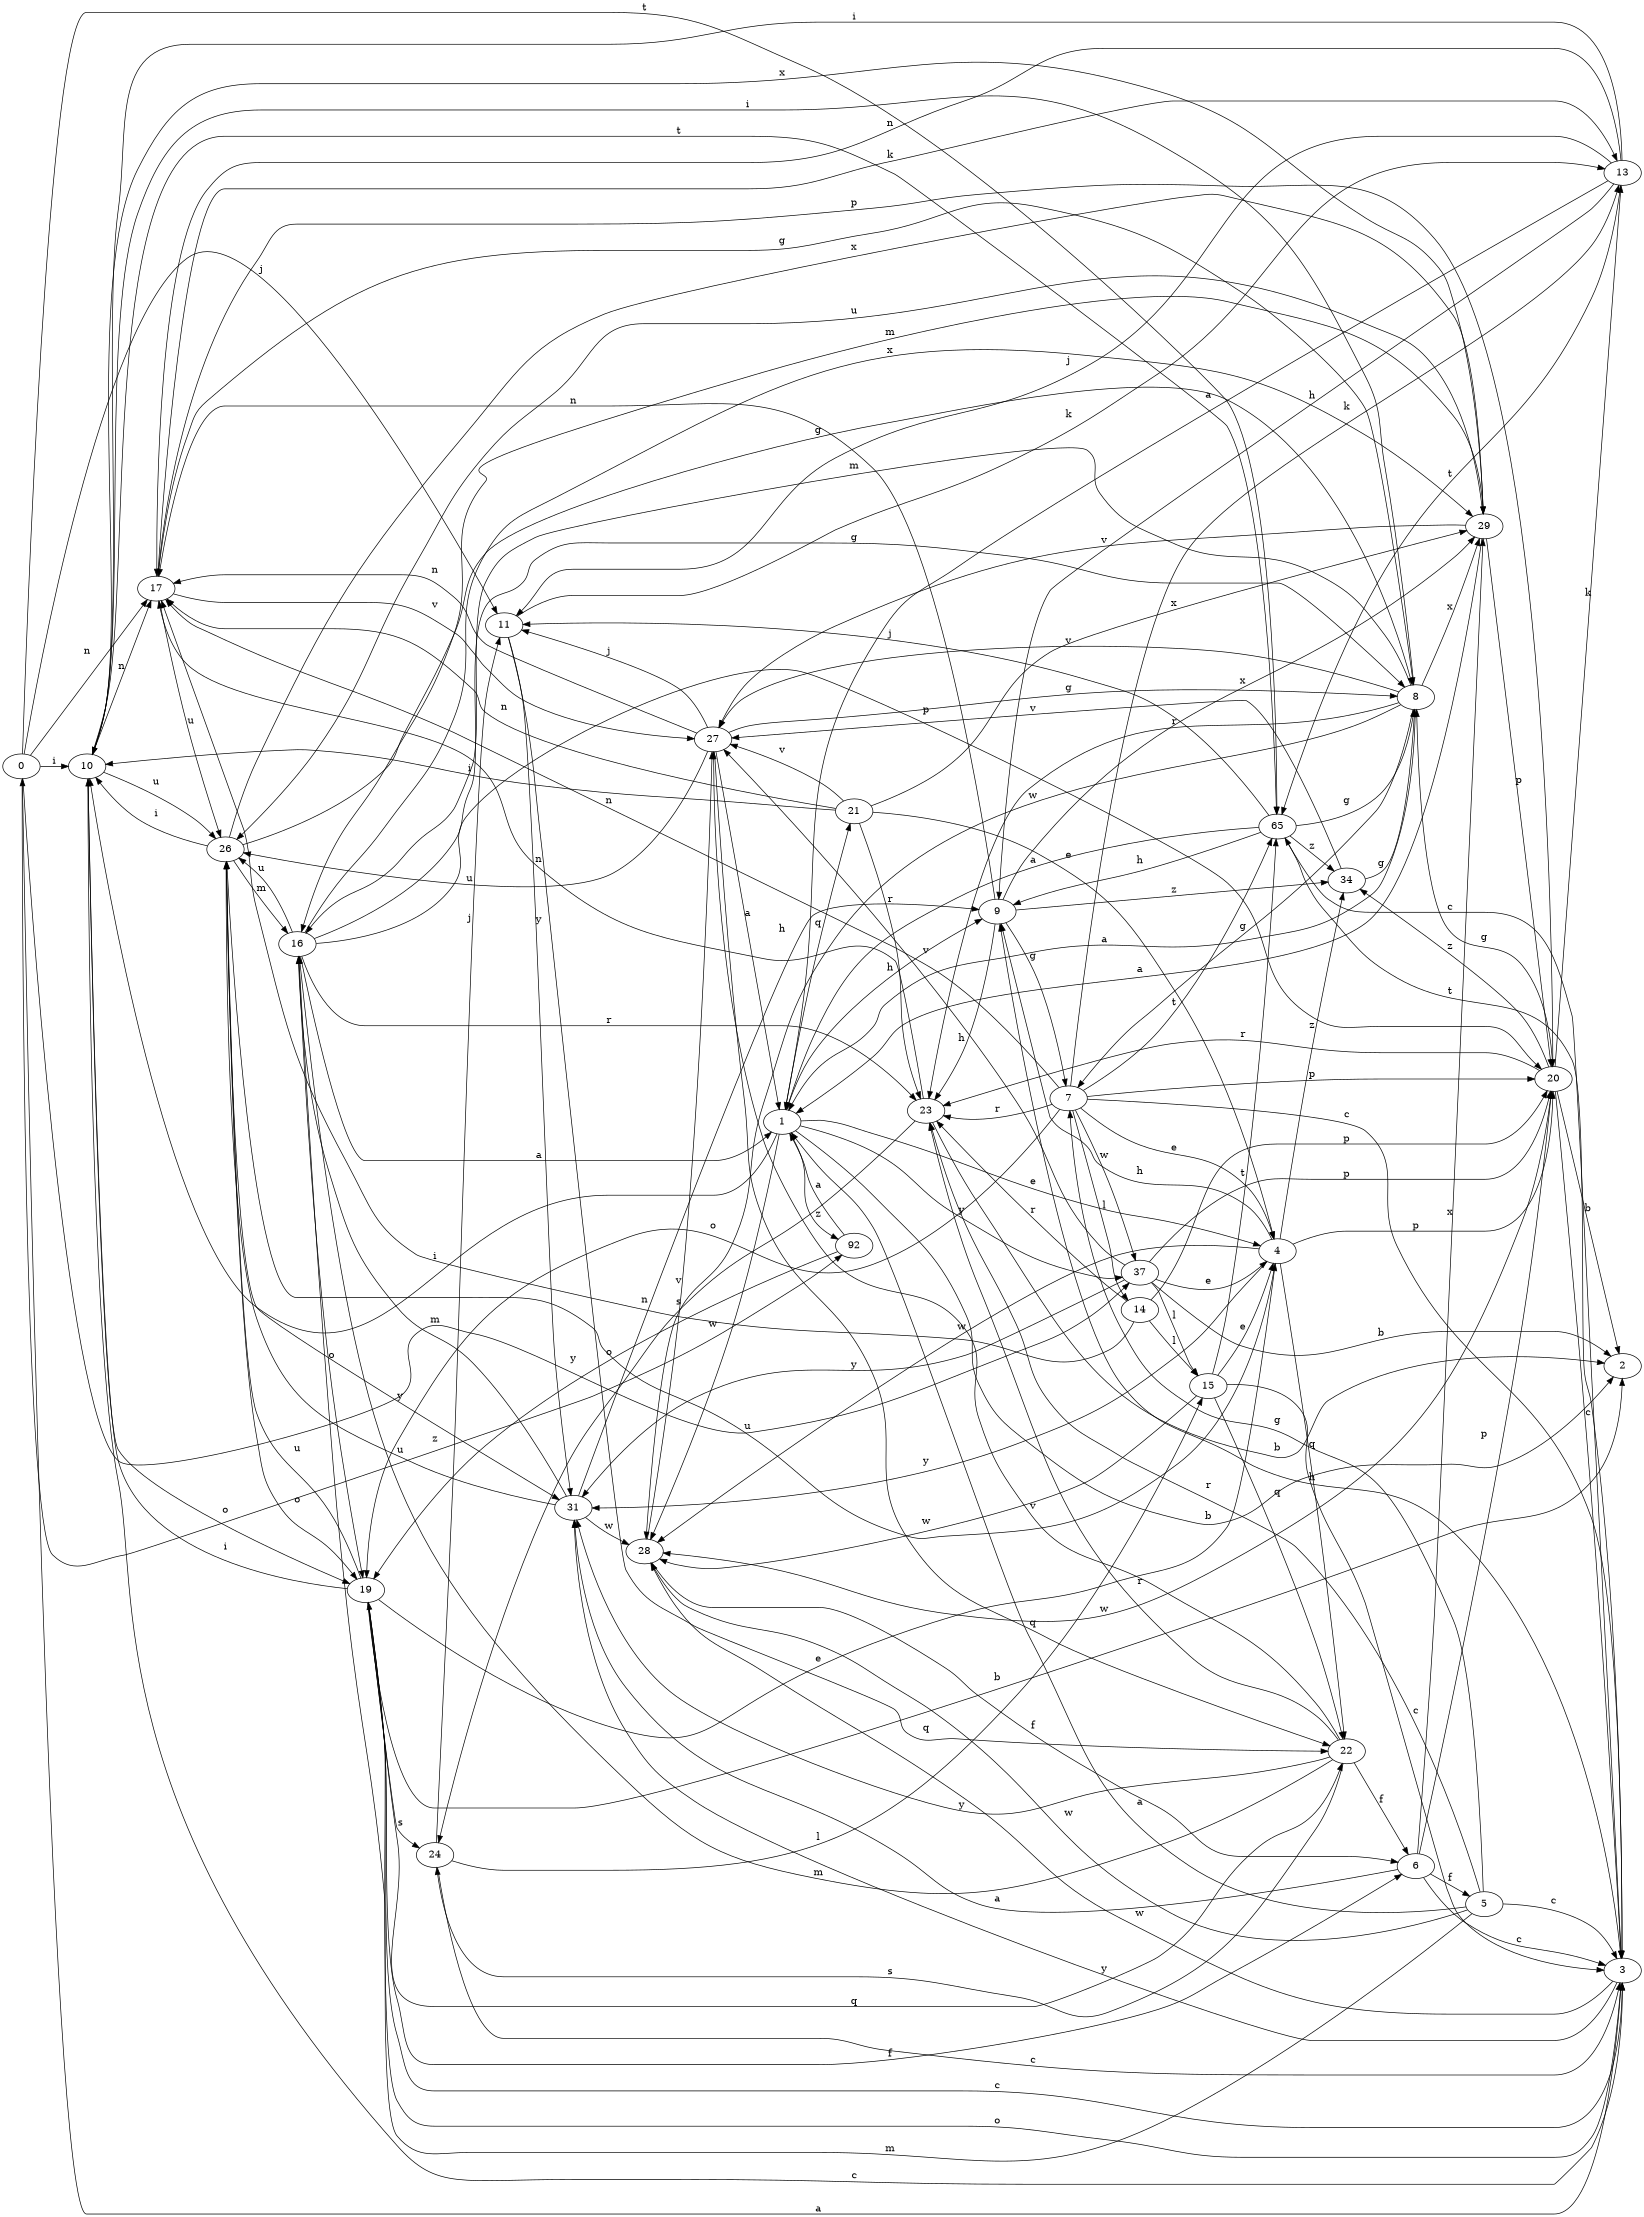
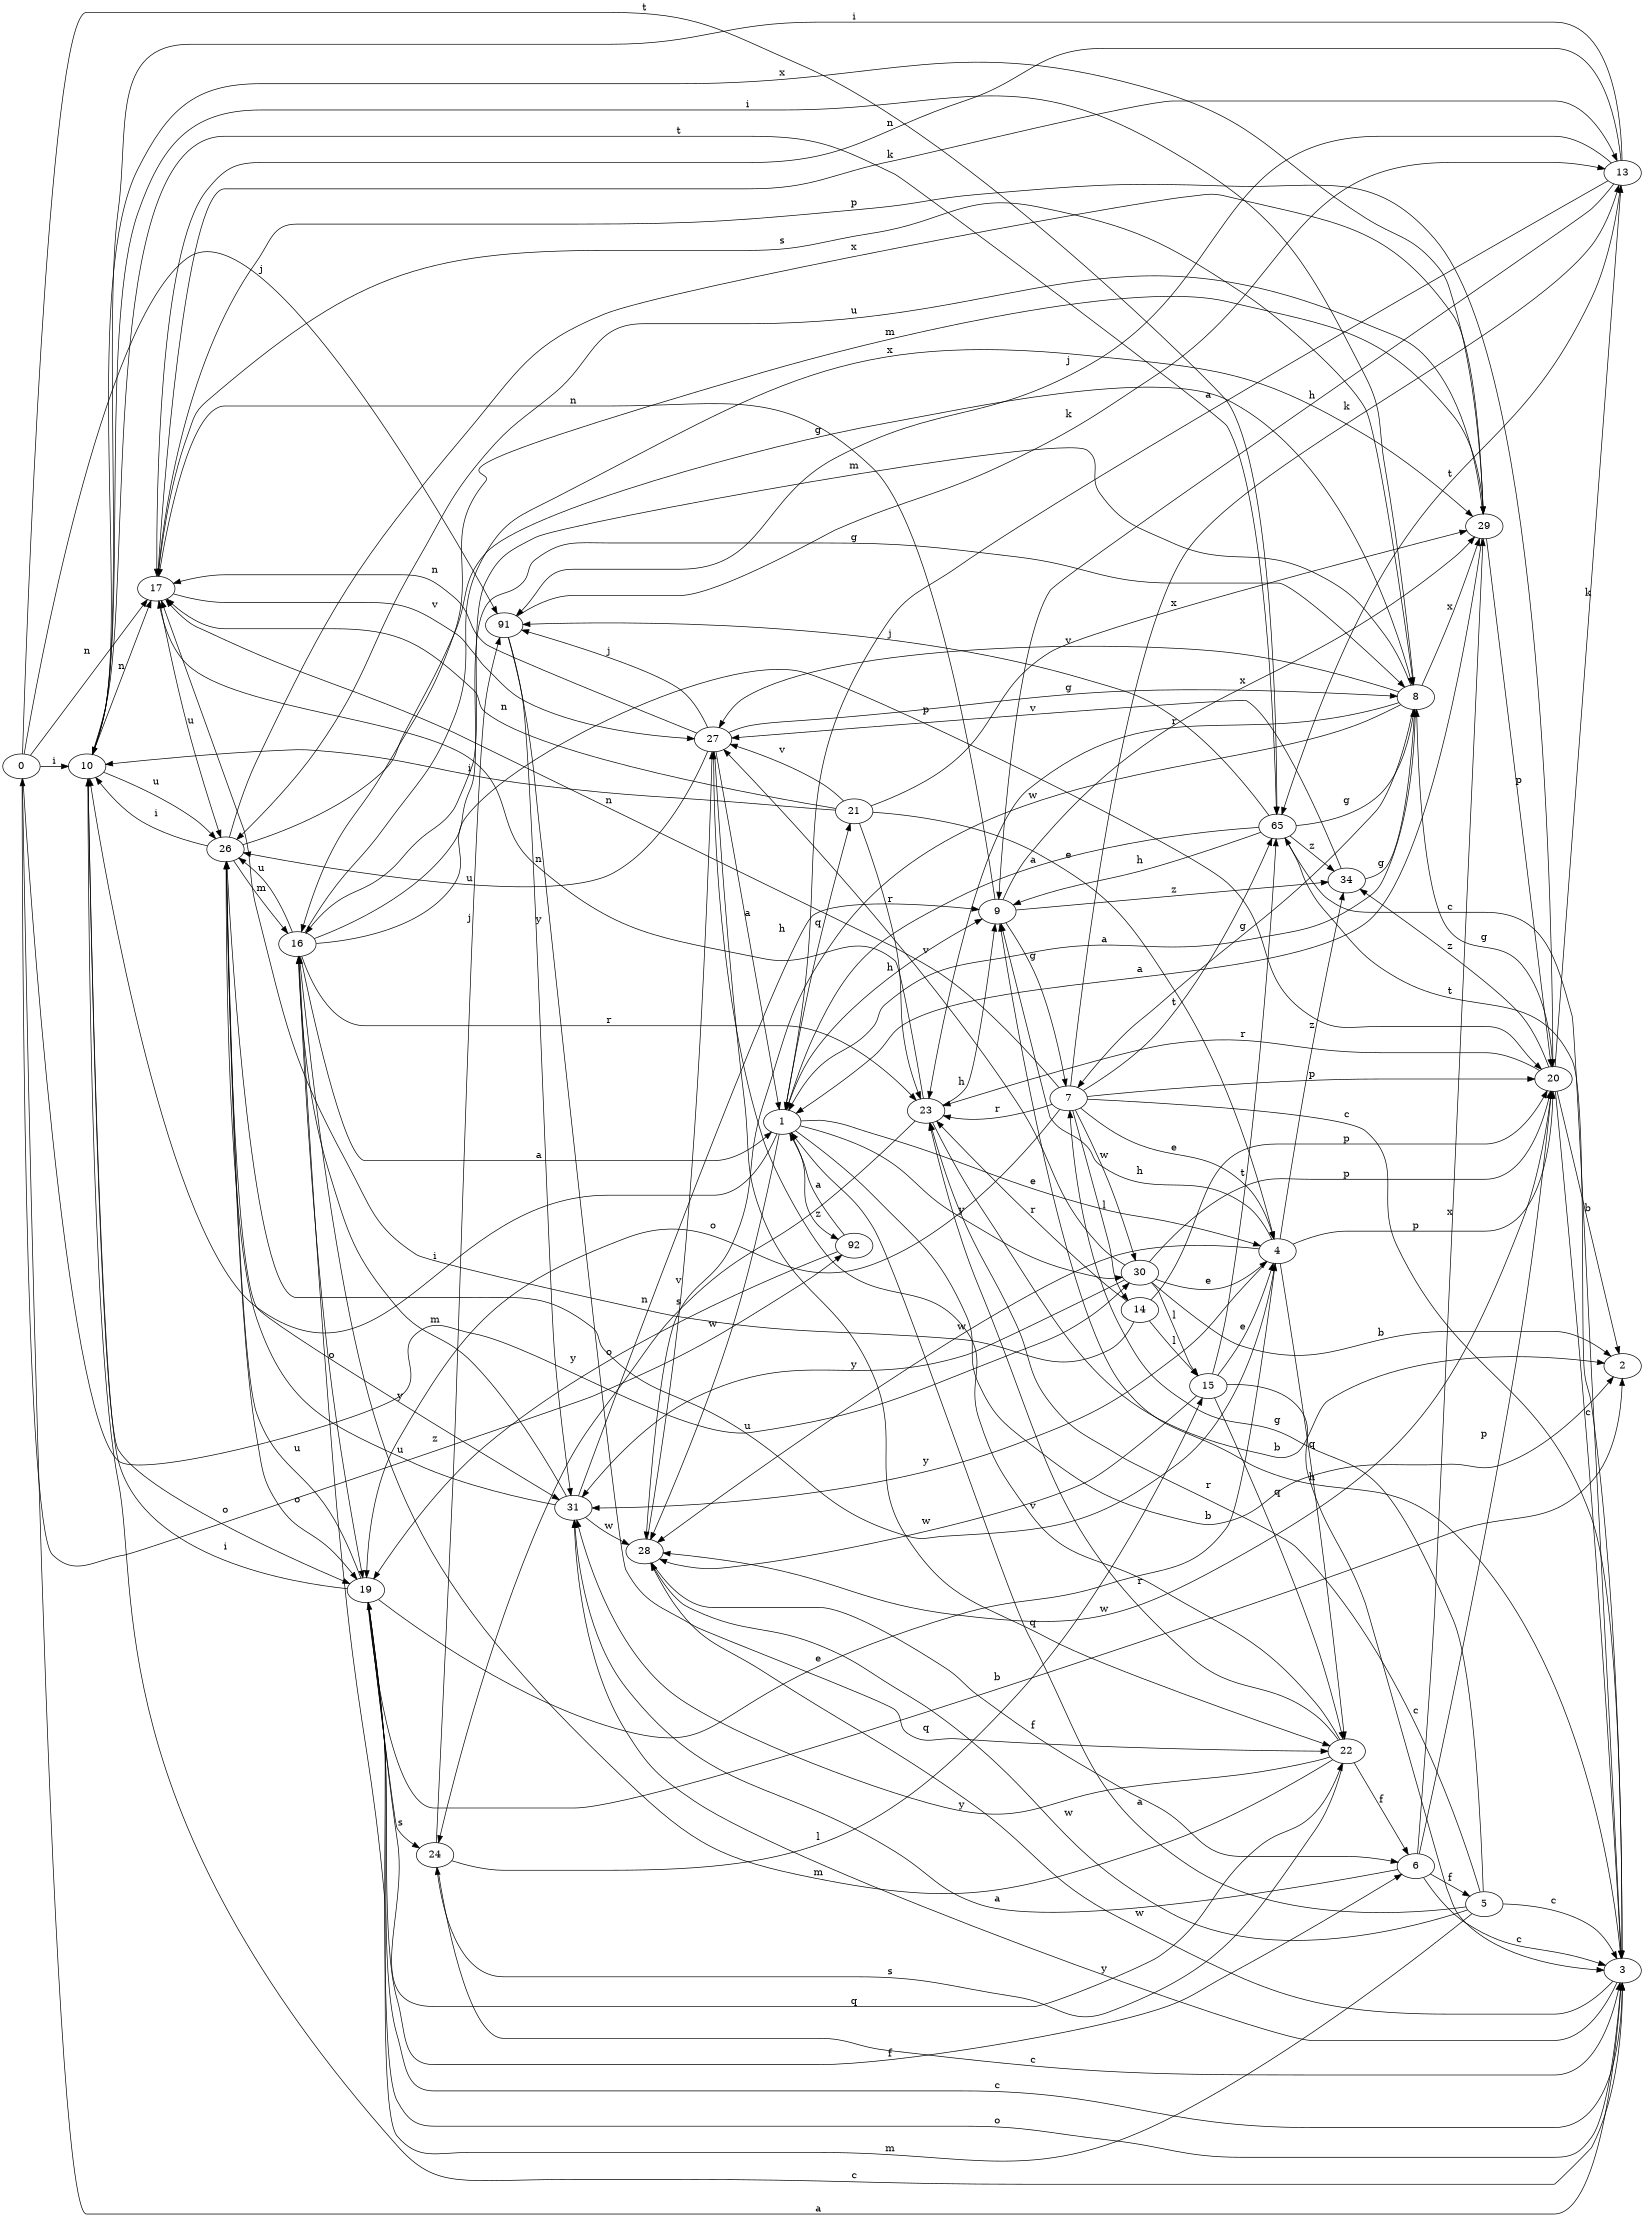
edge "17" -> "8": label "g" -> "s"
edge "29" -> "27": removed, label "v"
node "11": label "11" -> "91"
edge "9" -> "23": reversed
node "37": label "37" -> "30"
